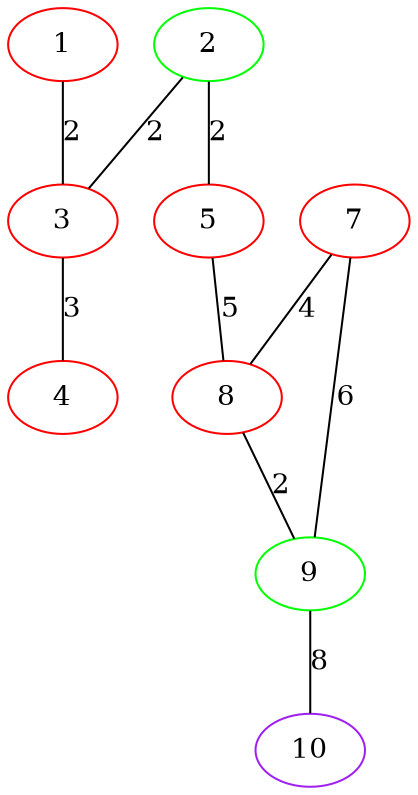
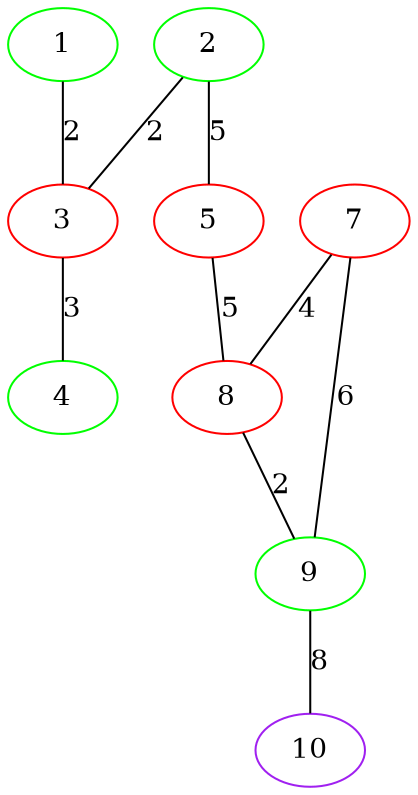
node "1": color red -> green
edge "2" -- "5": label "2" -> "5"
node "4": color red -> green
